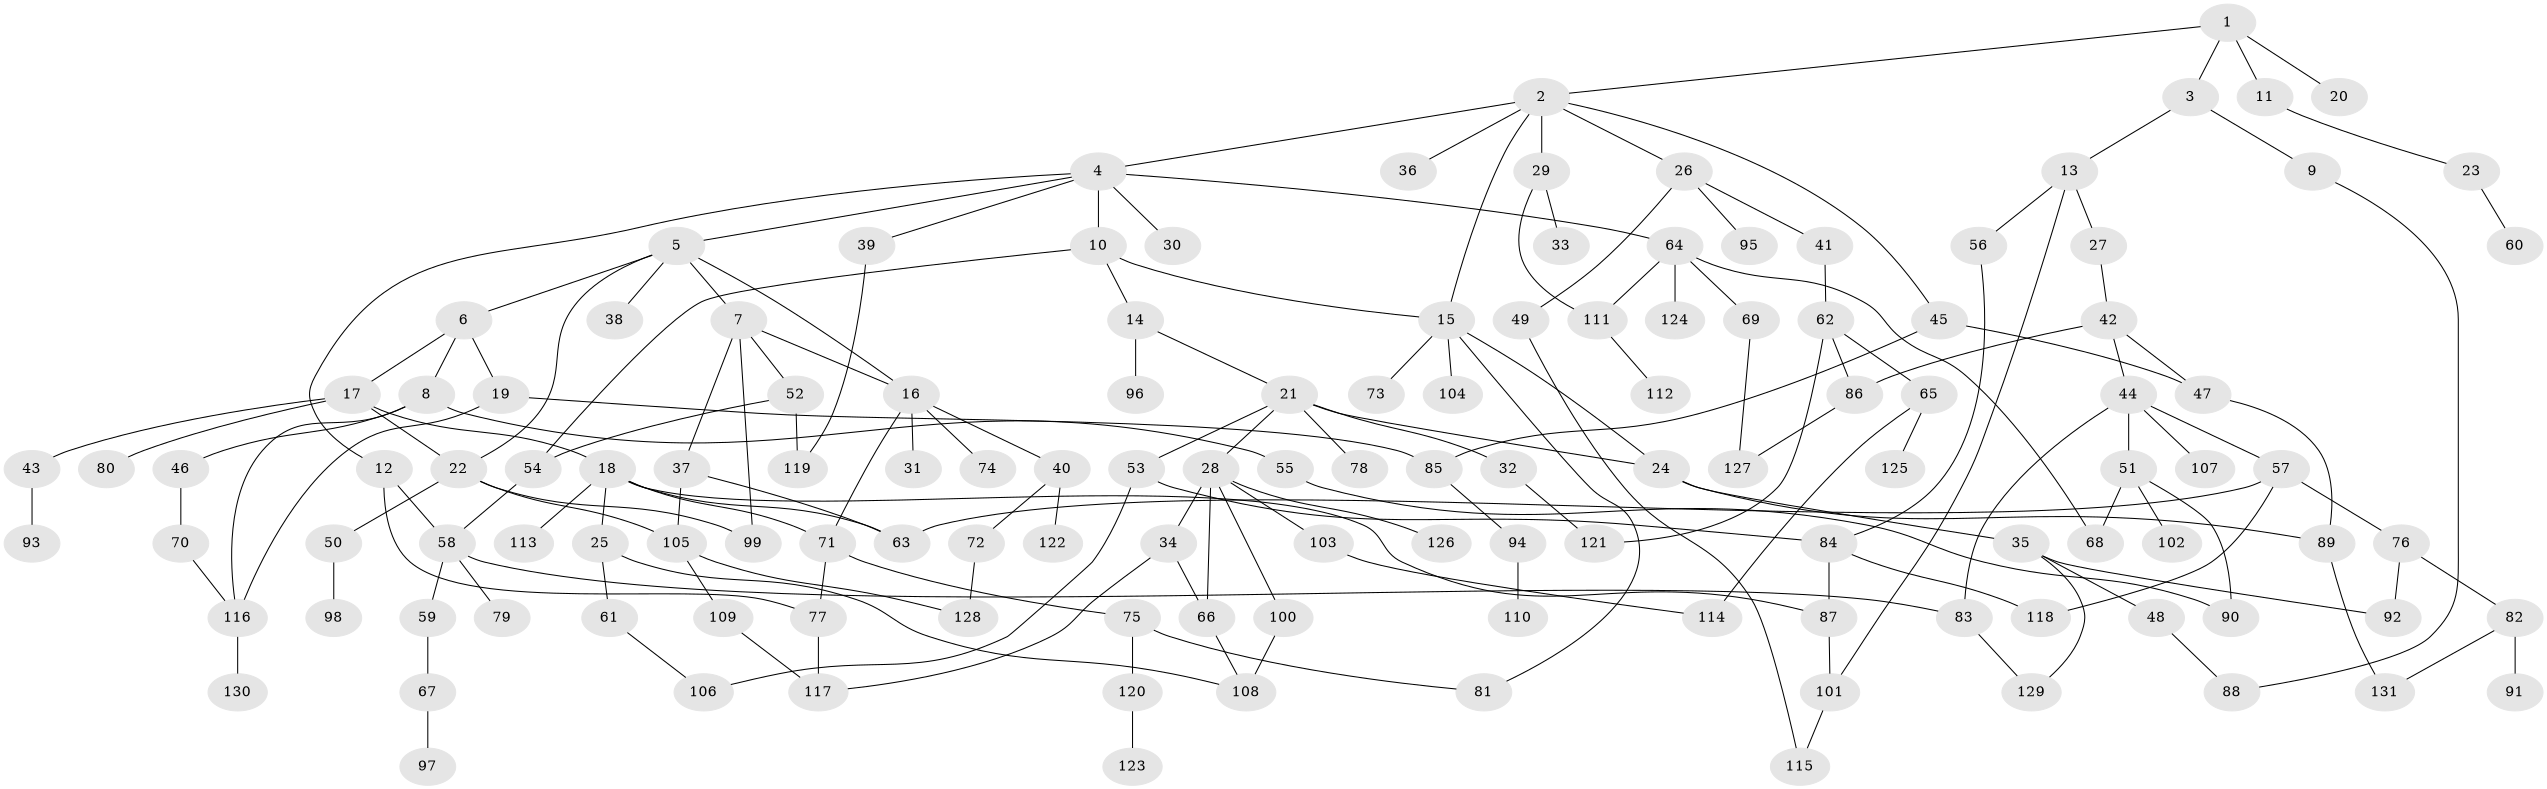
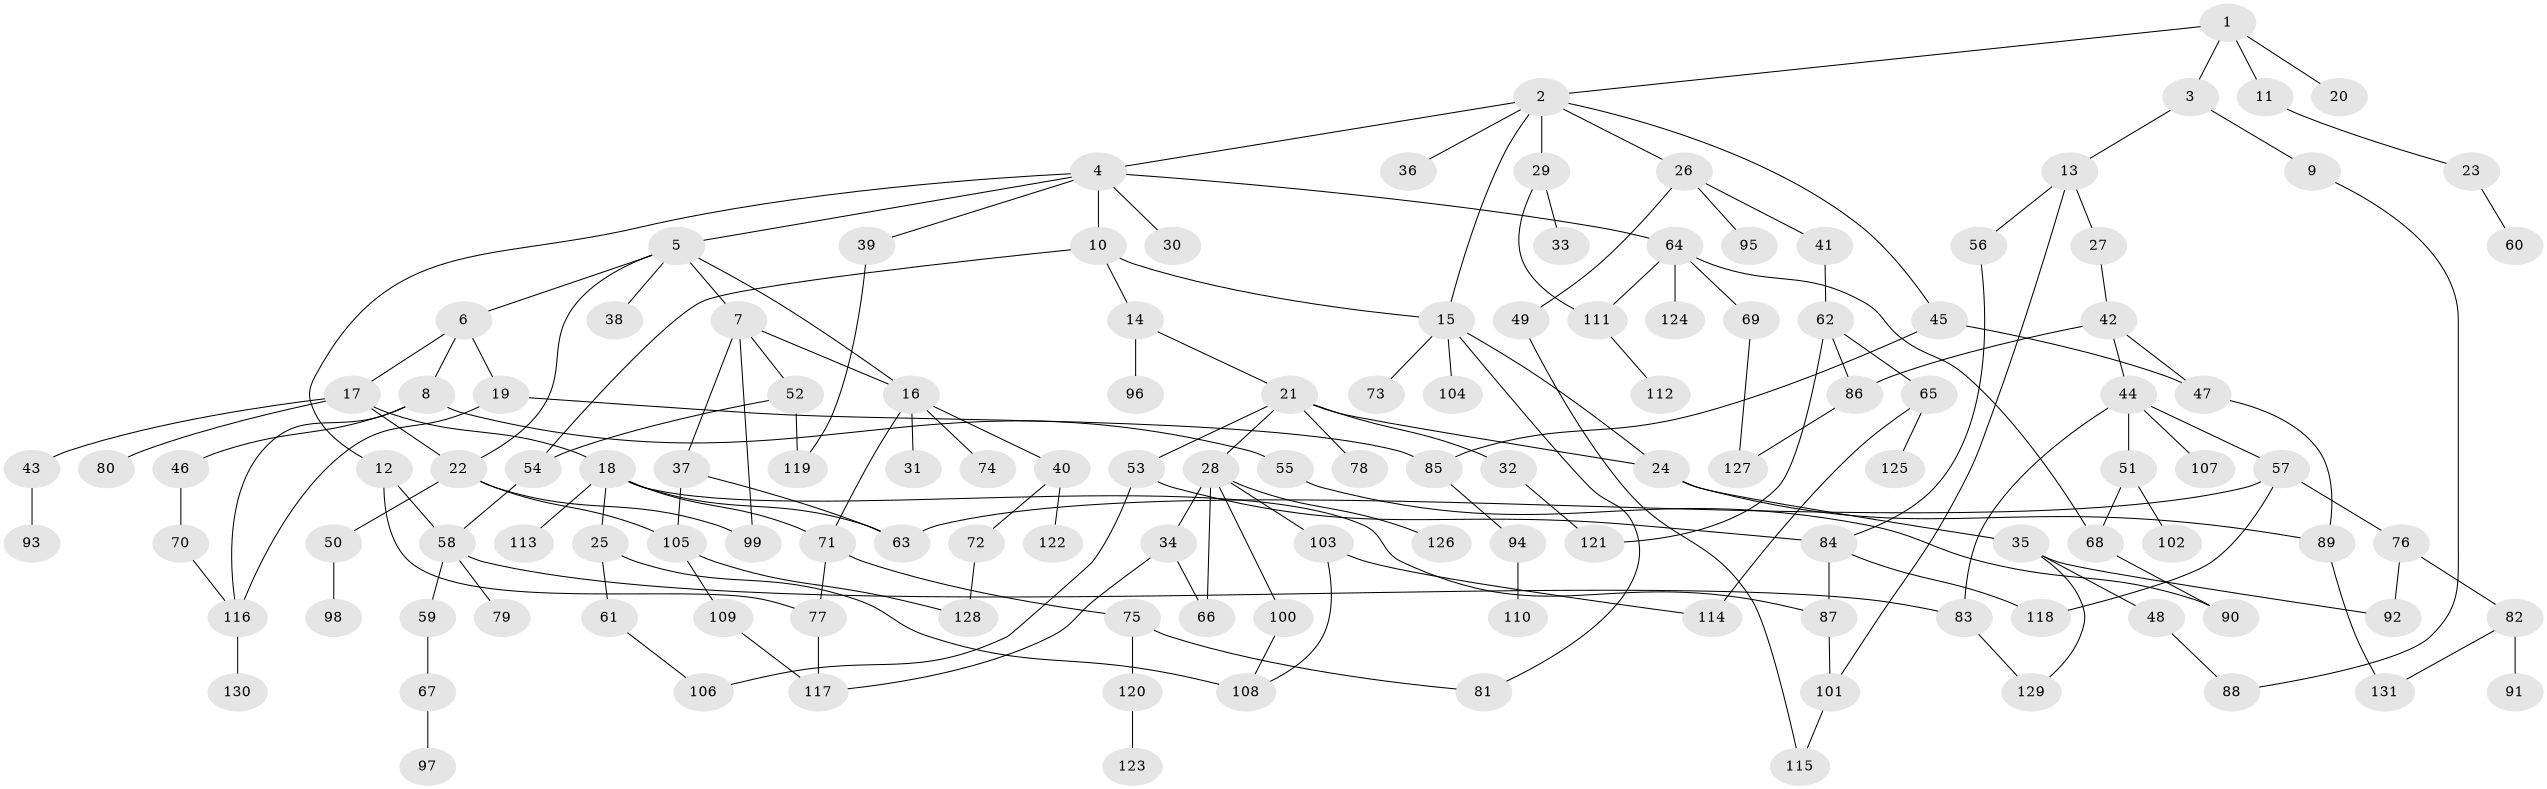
edge "51" -- "90": now "68" -- "90"
edge "66" -- "108": now "103" -- "108"
